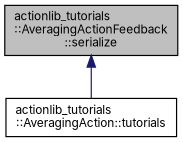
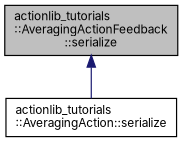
node "actionlib_tutorials ::AveragingAction::tutorials": label "actionlib_tutorials ::AveragingAction::tutorials" -> "actionlib_tutorials ::AveragingAction::serialize"
